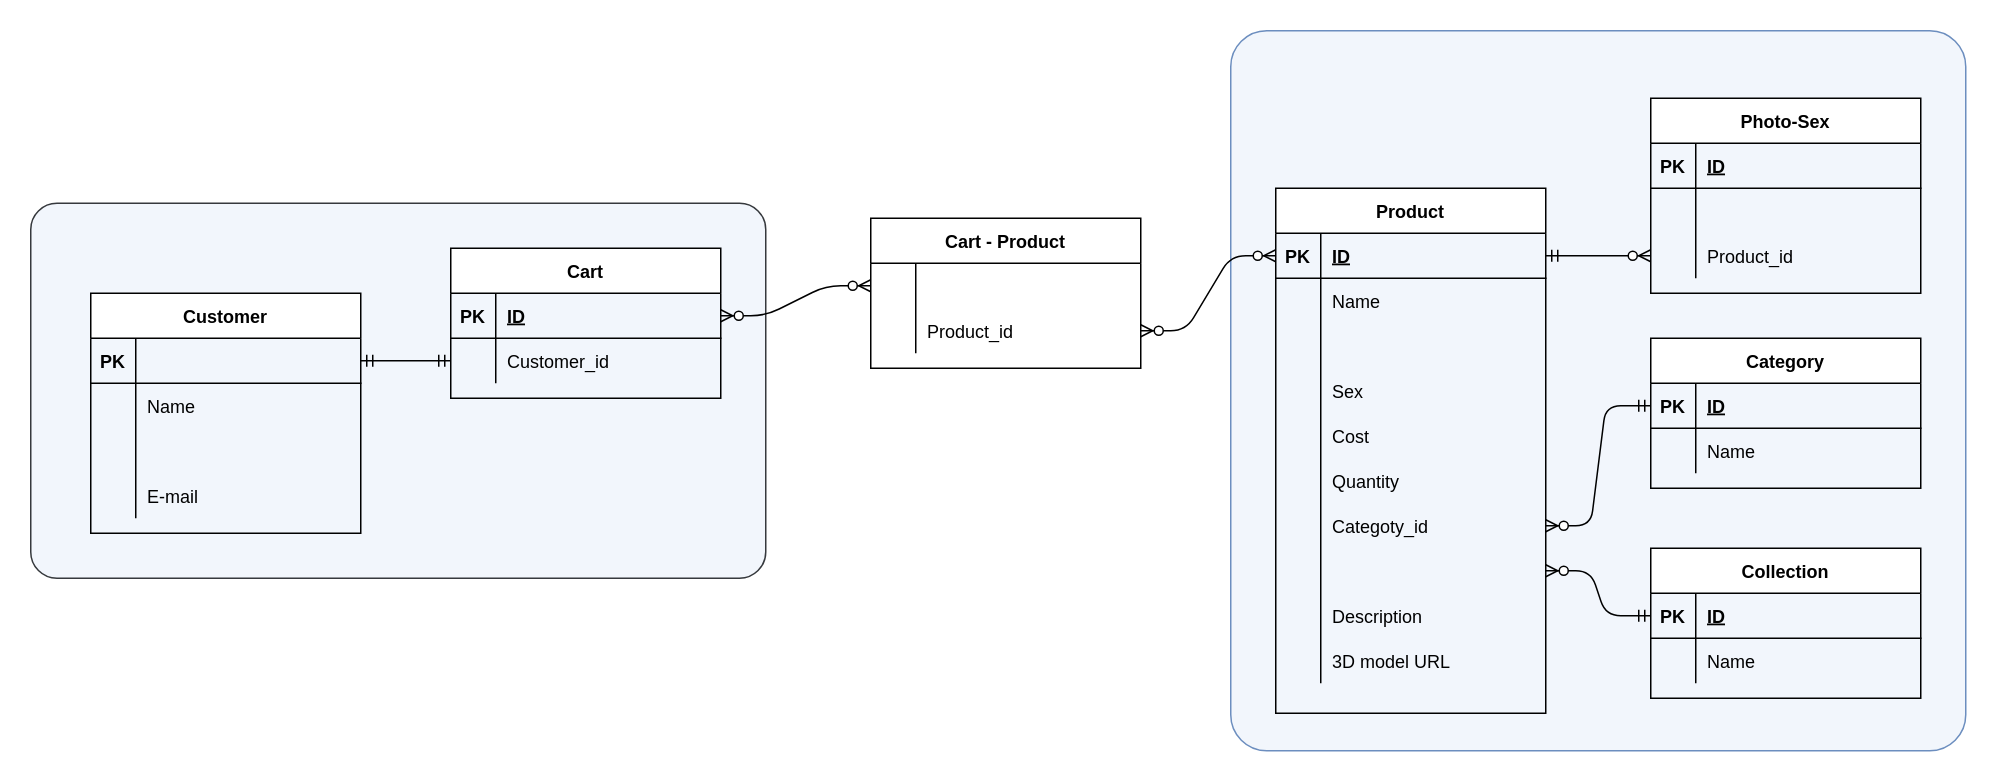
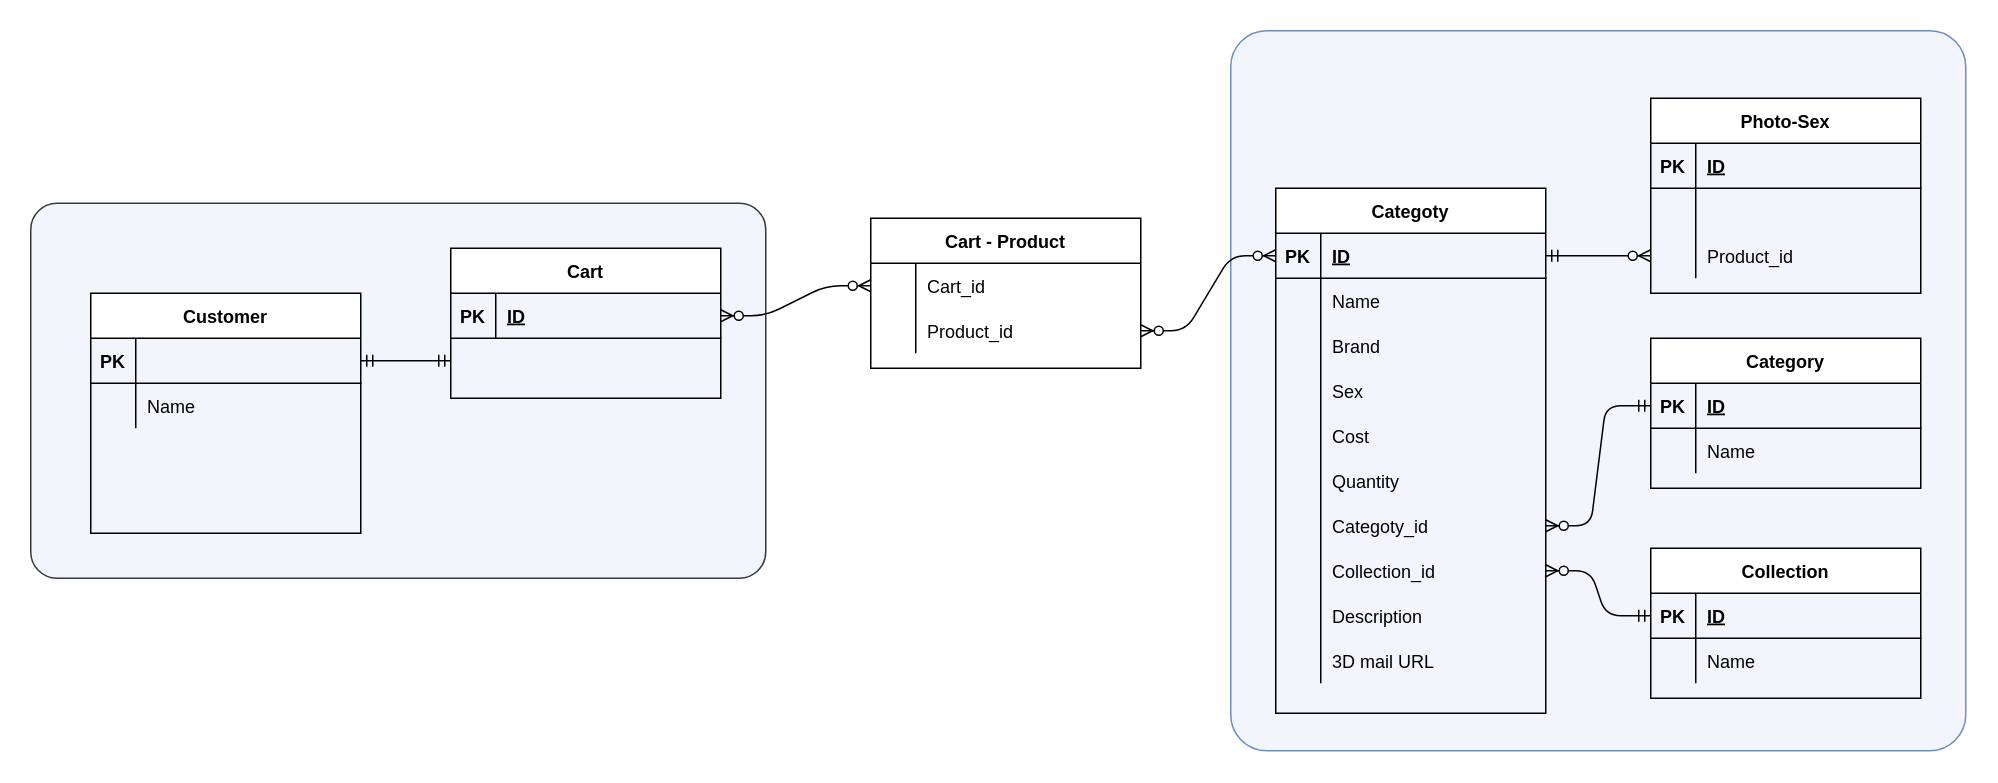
node "Product": label "Product" -> "Categoty"
node "Cart_id": added
node "Brand": added
node "Customer_id": removed
node "E-mail": removed
node "Collection_id": added
node "3D model URL": label "3D model URL" -> "3D mail URL"
